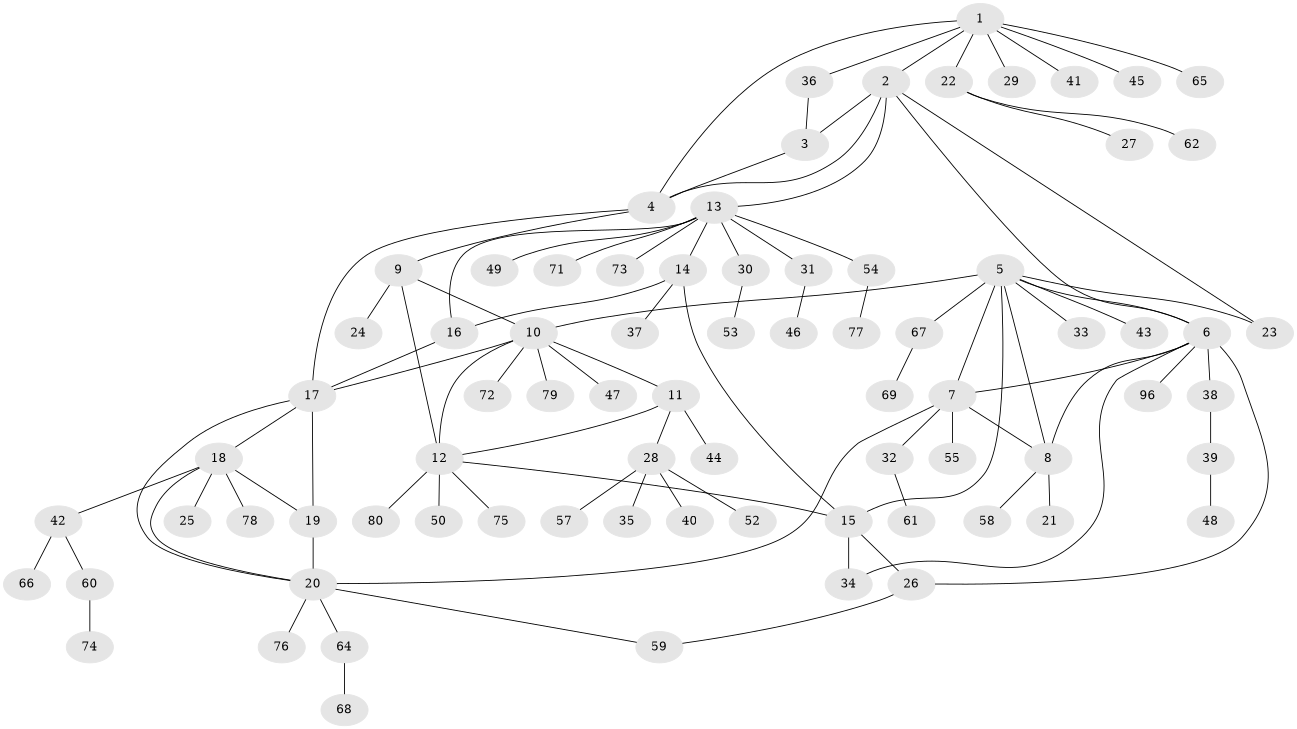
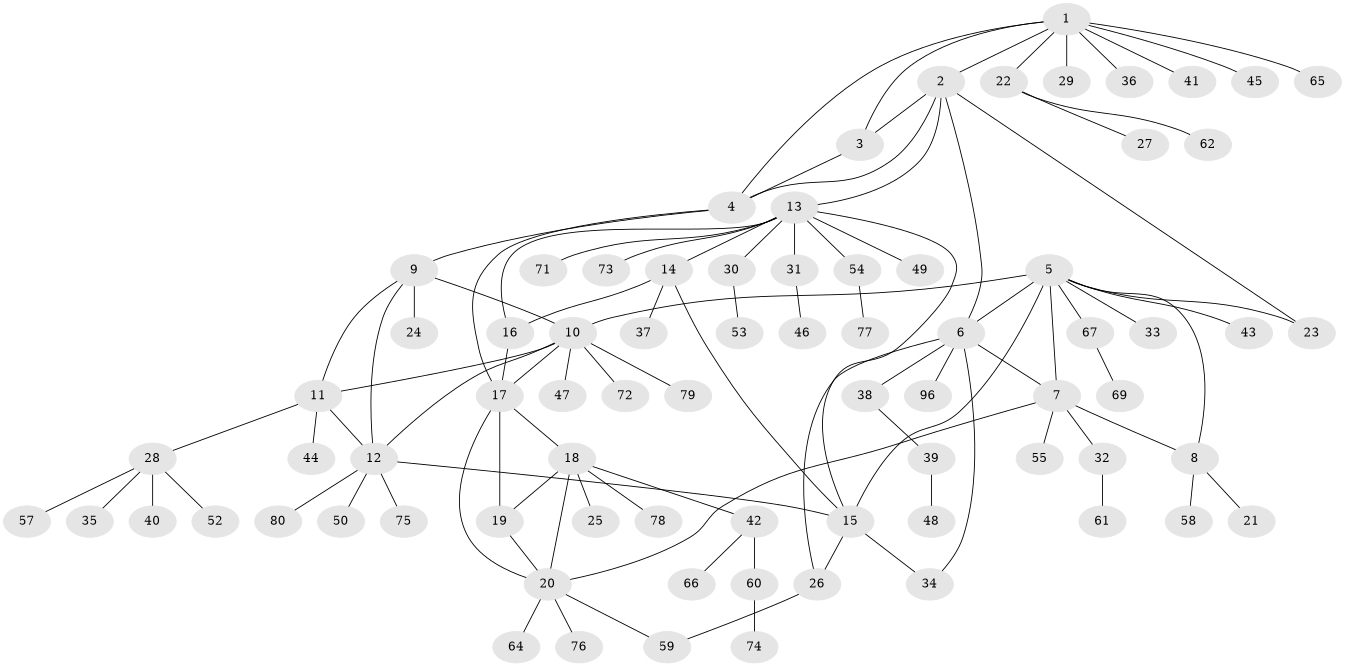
edge "36" -- "3": now "1" -- "3"
edge "9" -- "11": added
edge "13" -- "15": added
edge "6" -- "8": removed
node "68": removed
